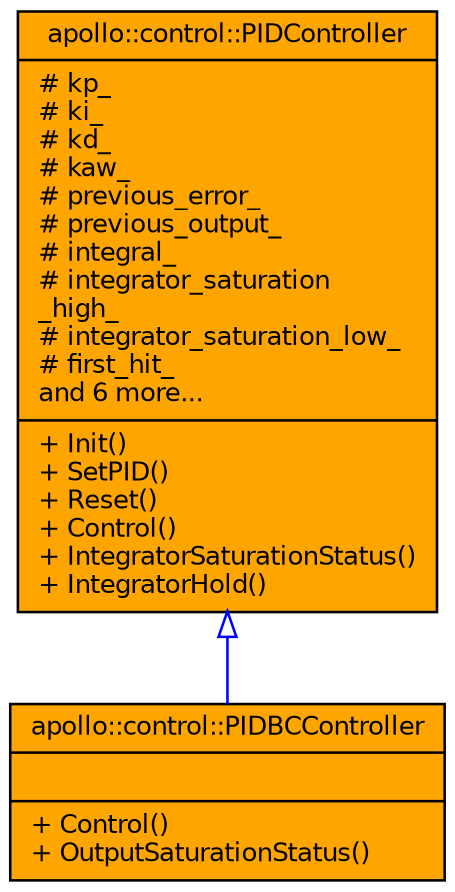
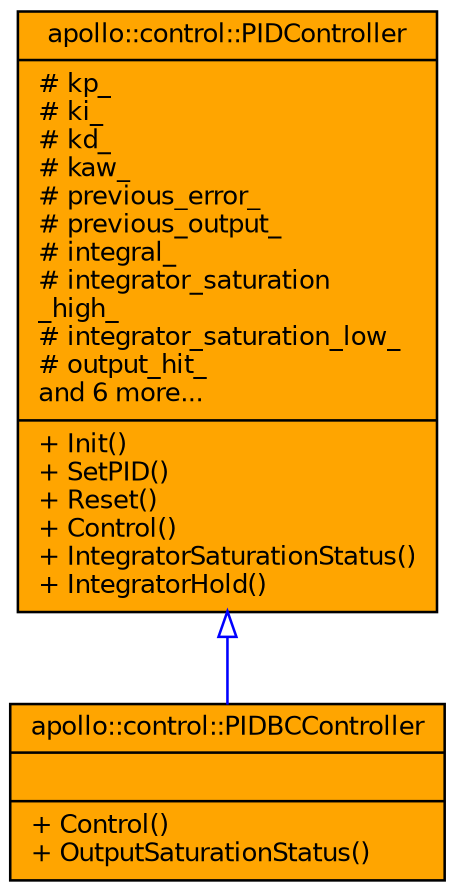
node "apollo::control::PIDController": text "# first_hit_" -> "# output_hit_"
